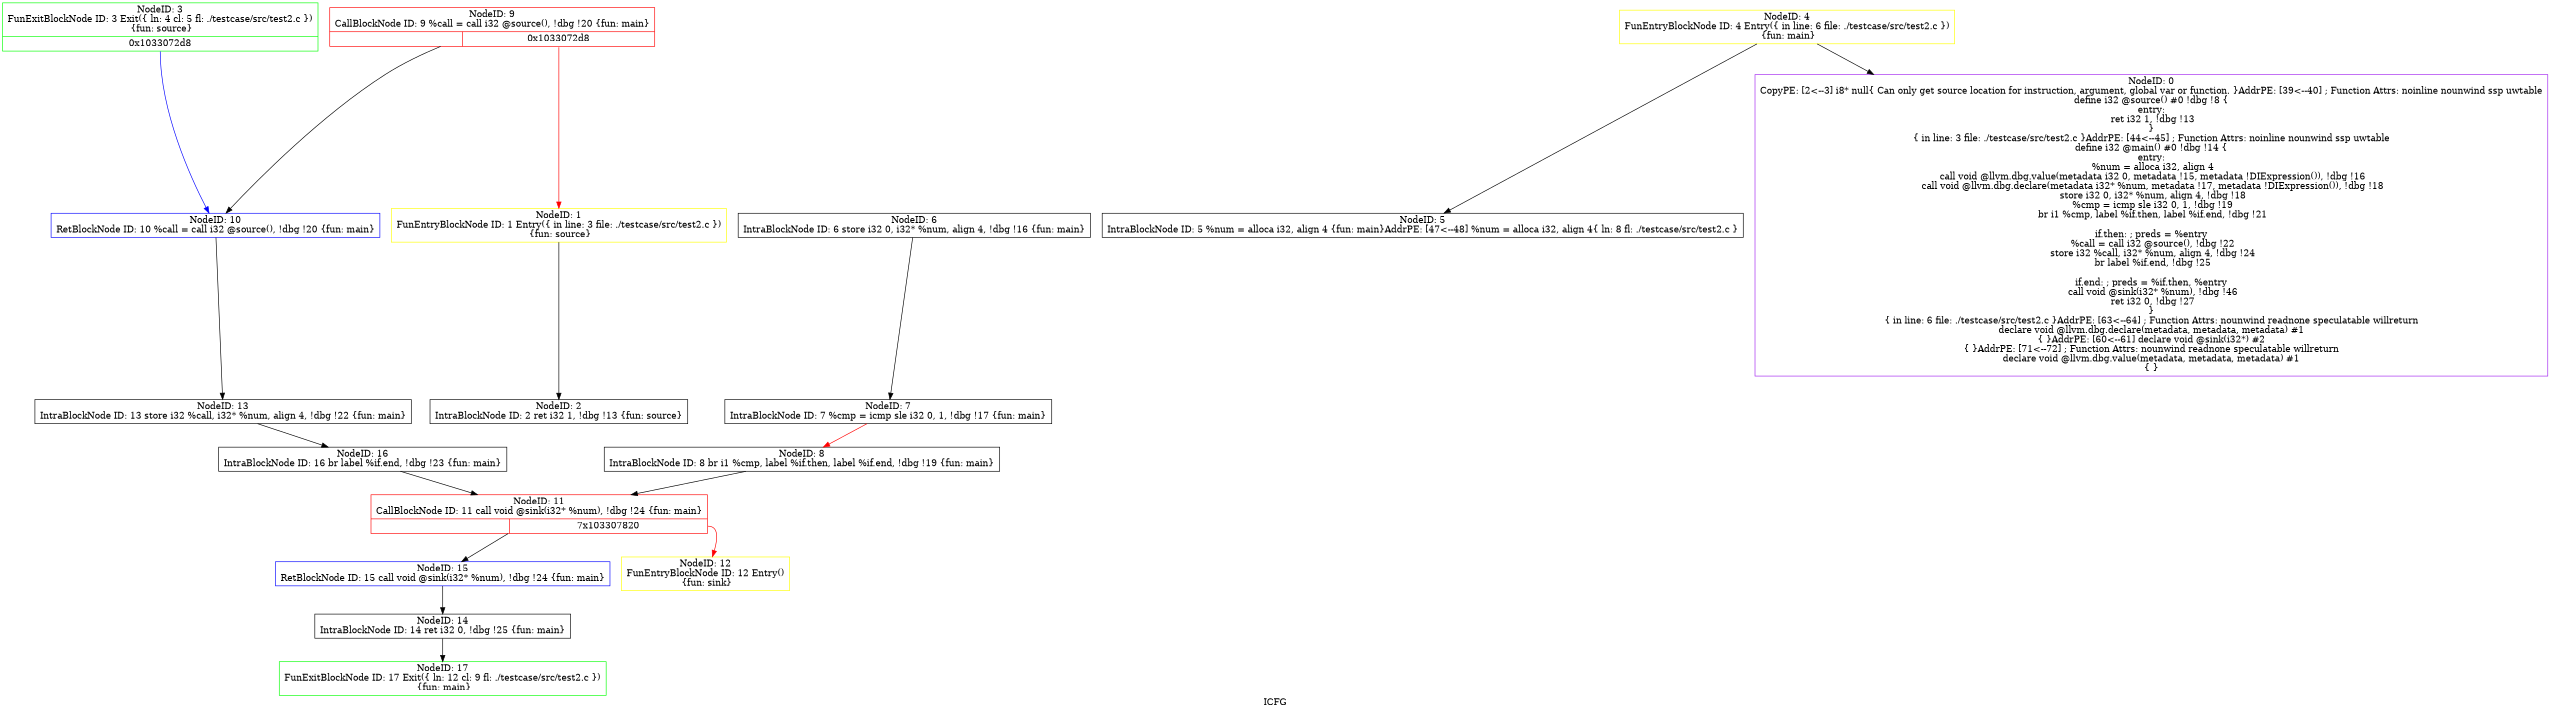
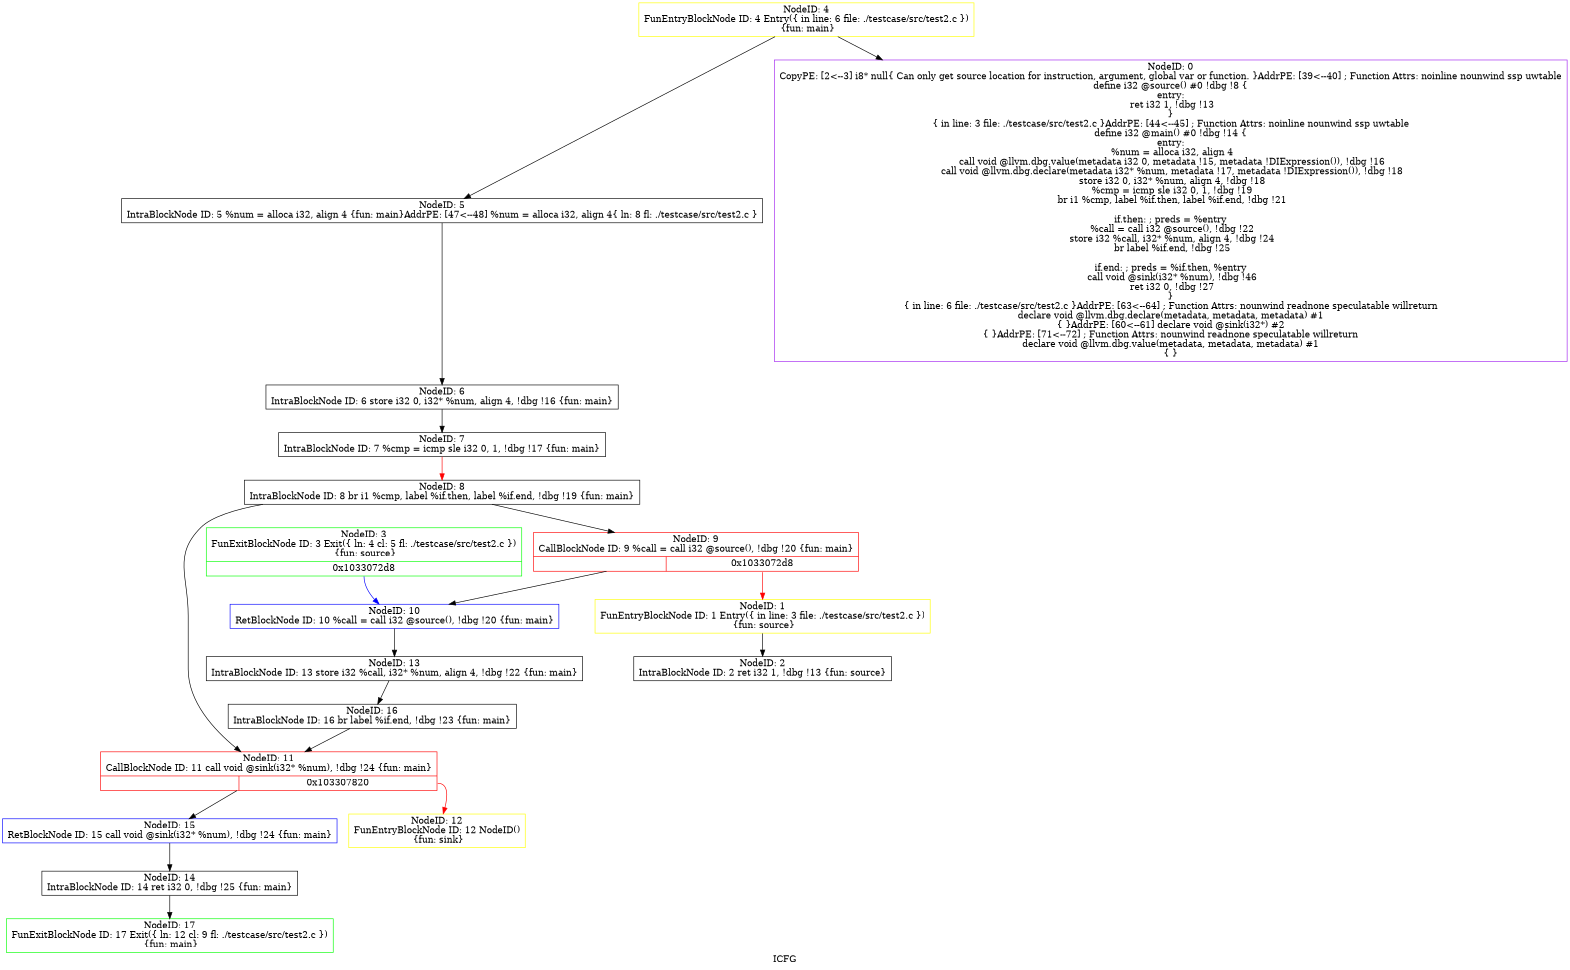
edge "NodeID: 5" -> "NodeID: 6": added
edge "NodeID: 8" -> "NodeID: 9": added
node "NodeID: 11": text "7x103307820" -> "0x103307820"
node "NodeID: 12": text "FunEntryBlockNode ID: 12 Entry()" -> "FunEntryBlockNode ID: 12 NodeID()"
